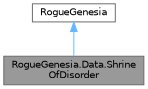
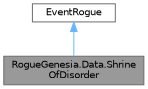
node "RogueGenesia": label "RogueGenesia" -> "EventRogue"
